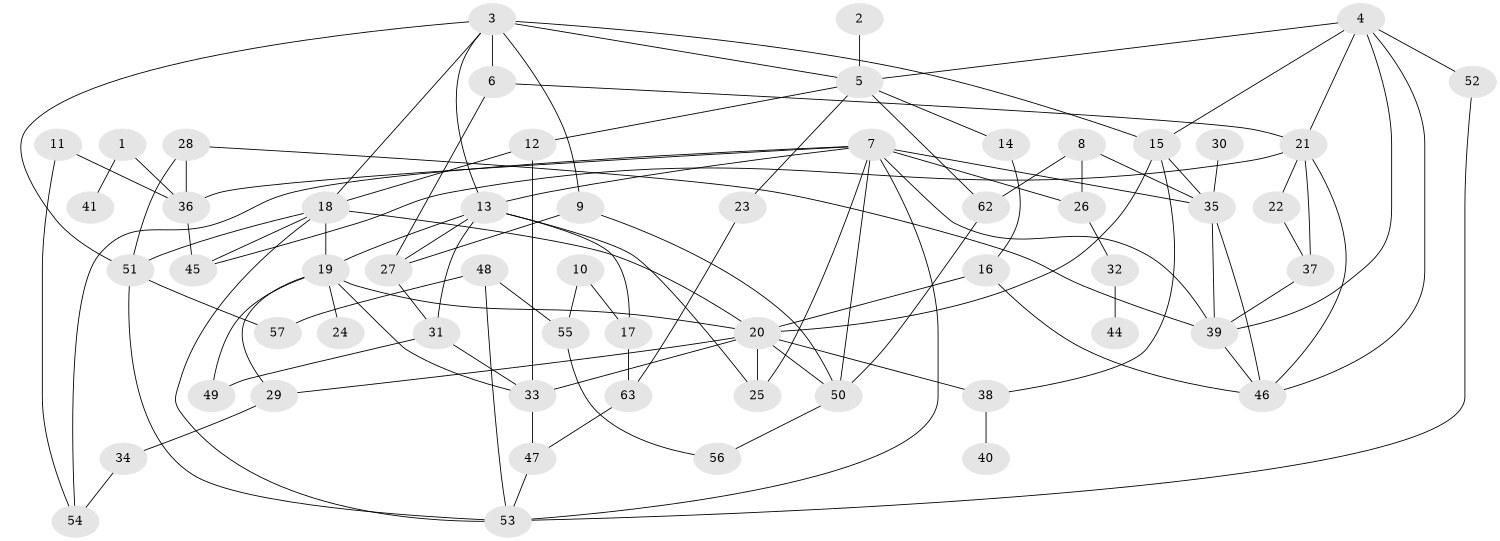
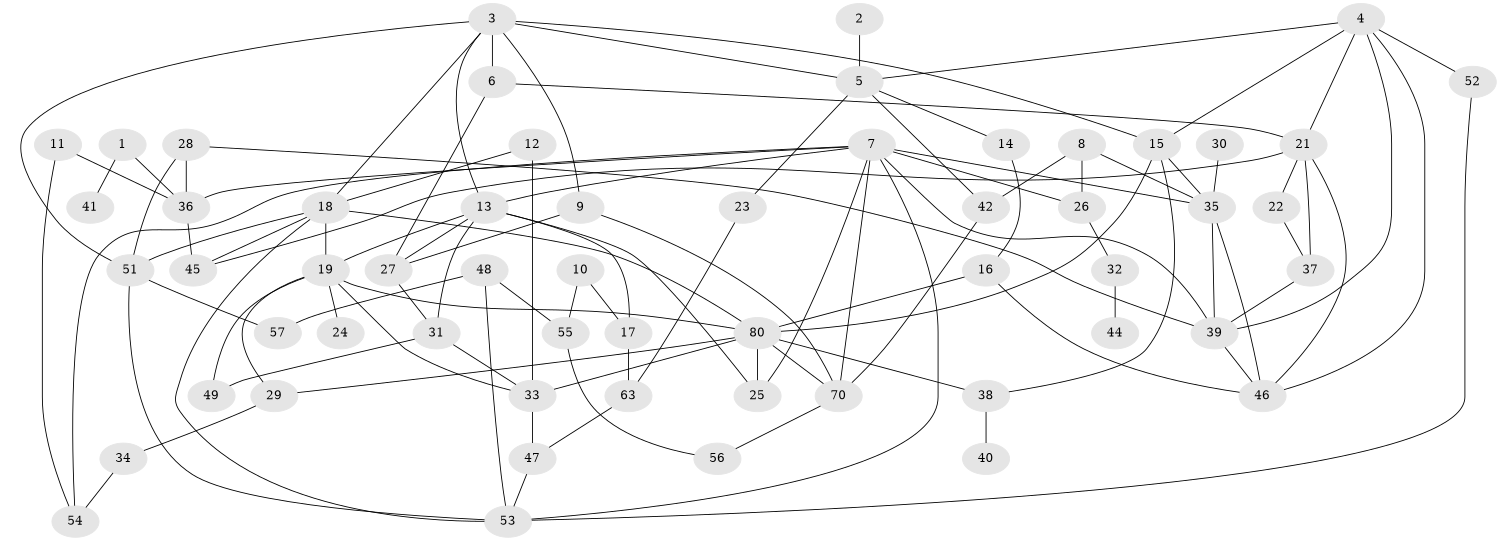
edge "5" -- "12": removed
node "62": label "62" -> "42"
node "20": label "20" -> "80"
node "50": label "50" -> "70"
